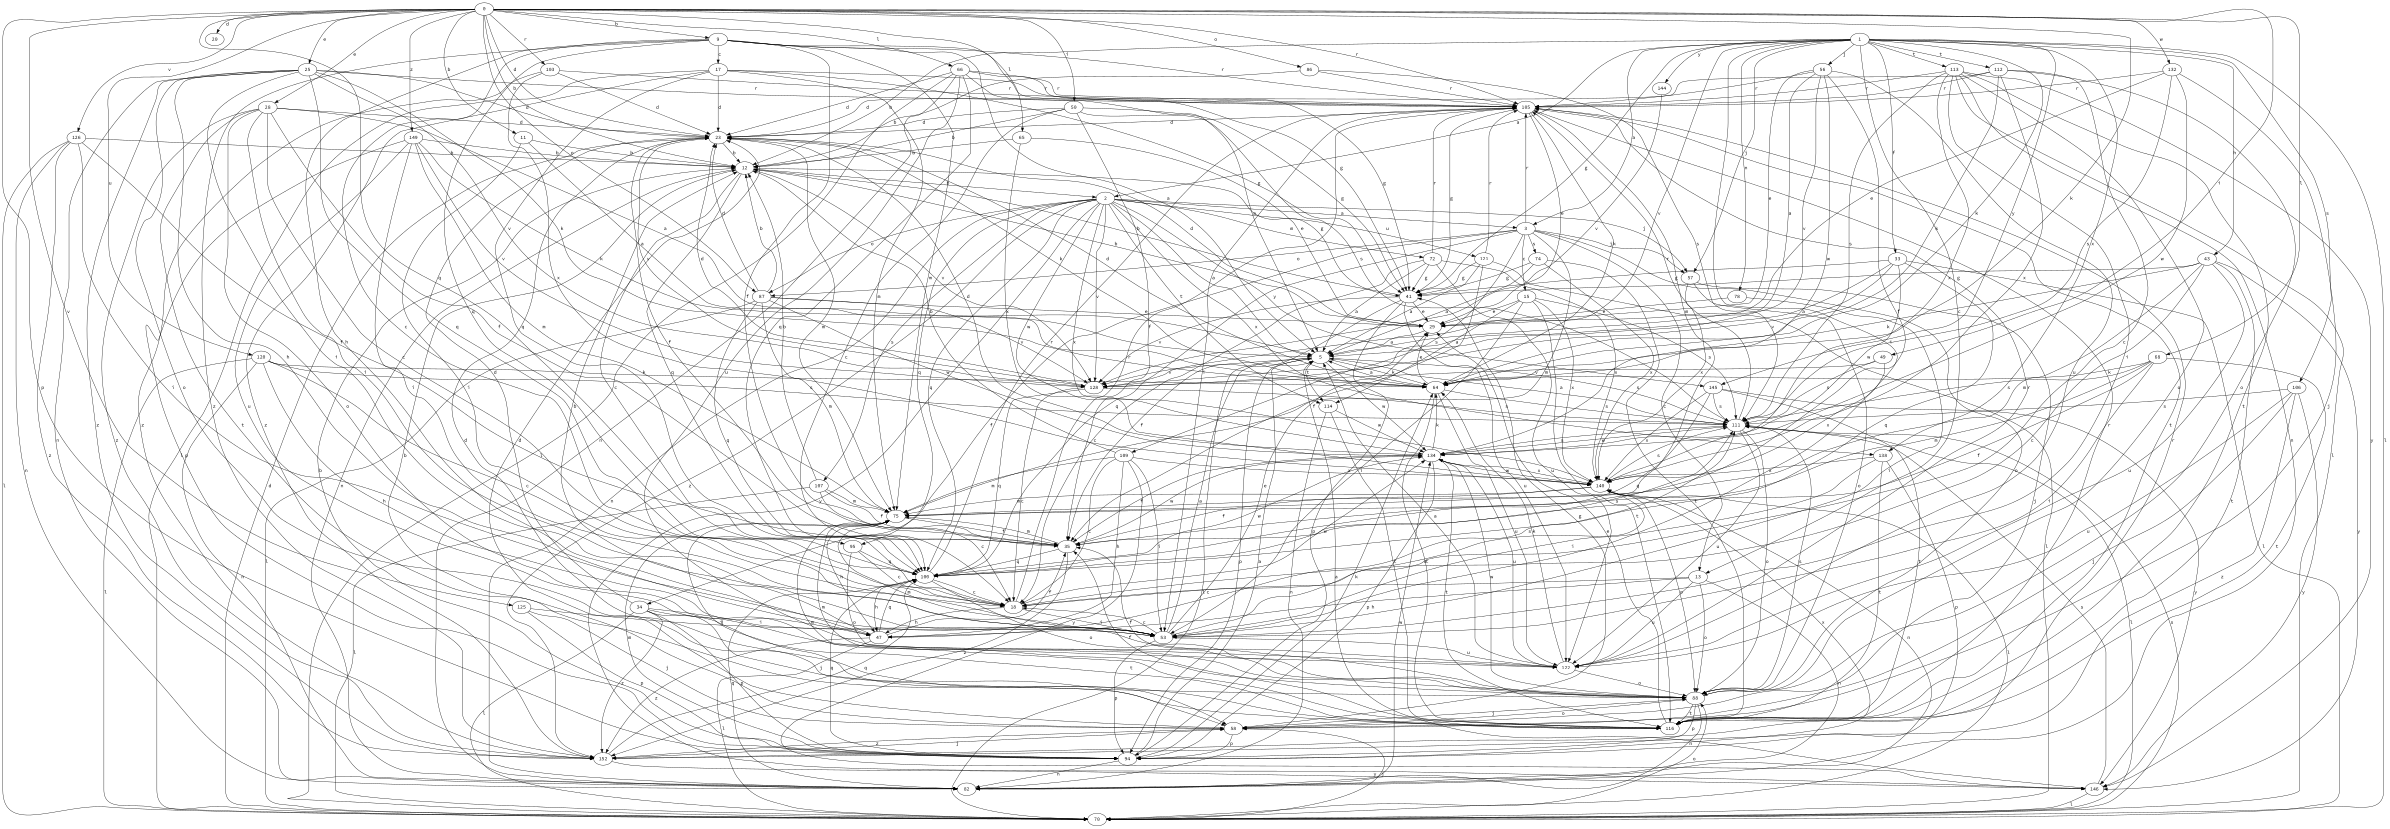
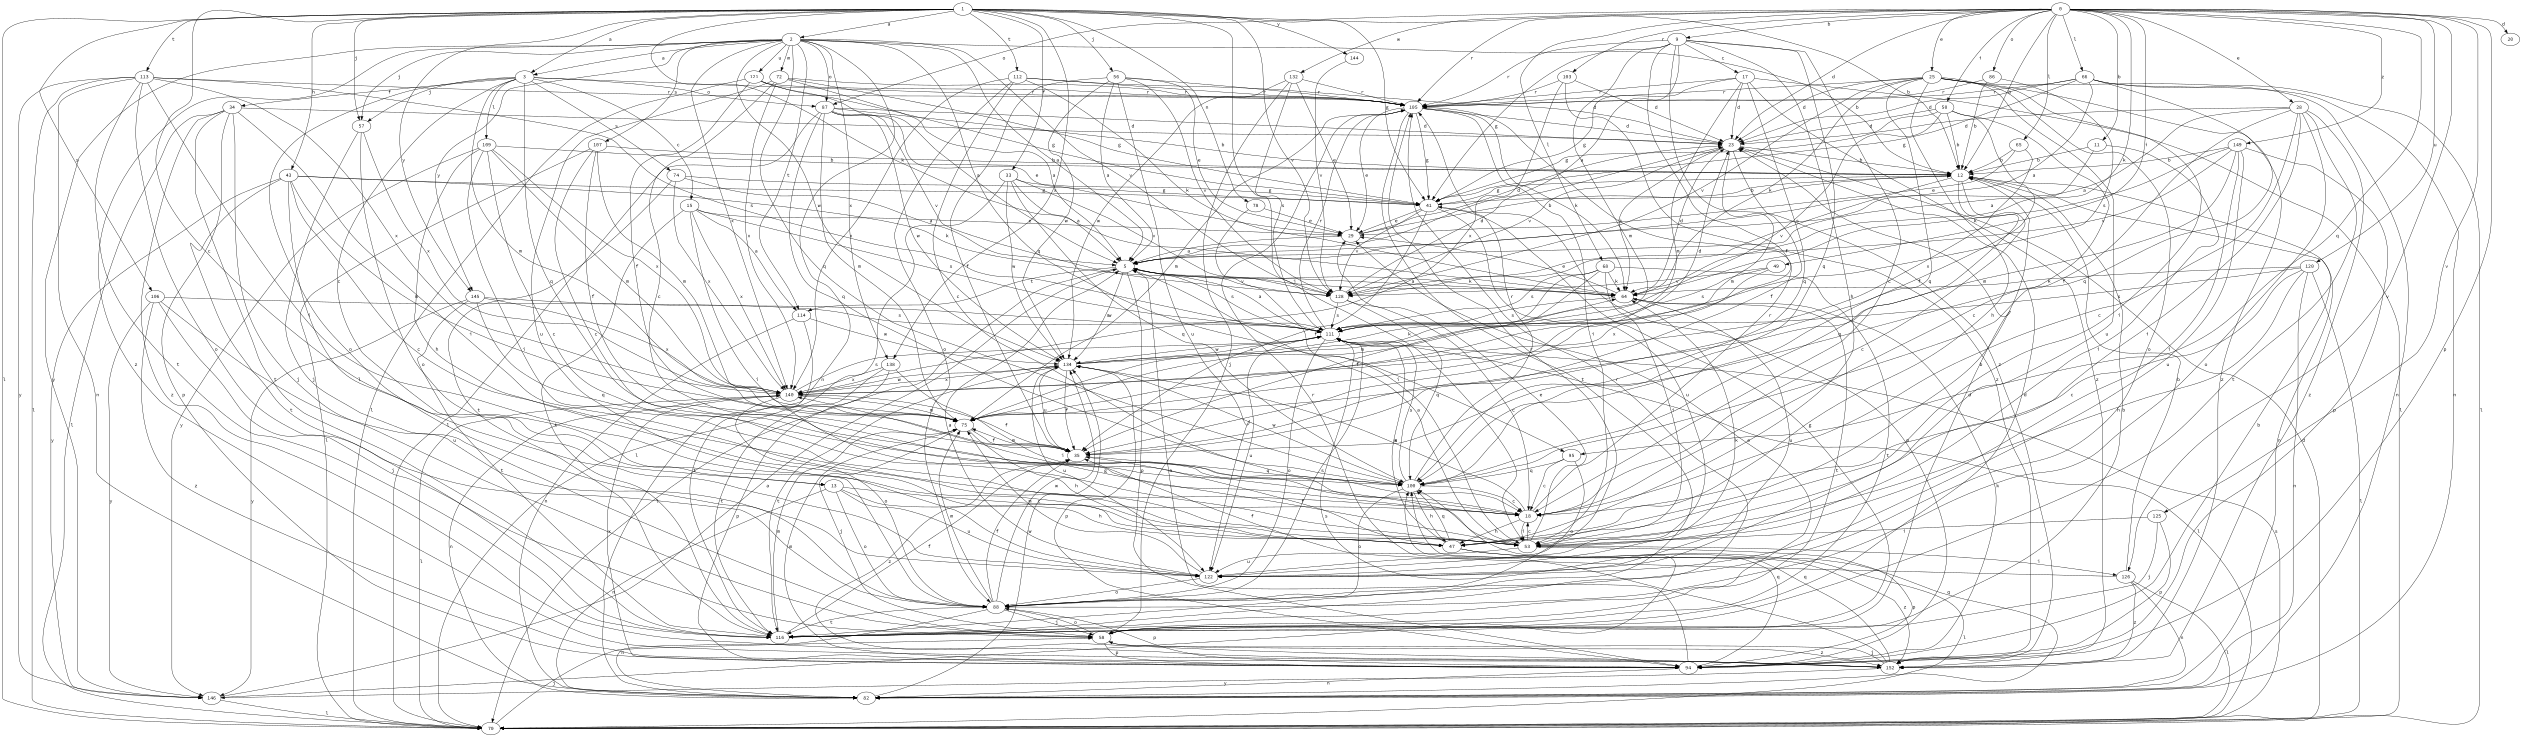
edge "12" -> "2": reversed
edge "3" -> "109": label "s" -> "l"
edge "43" -> "122": label "u" -> "l"
edge "35" -> "134": label "w" -> "u"
edge "126" -> "53": reversed
edge "53" -> "140": label "x" -> "g"
edge "66" -> "122": now "25" -> "122"
edge "70" -> "88": removed, label "o"
